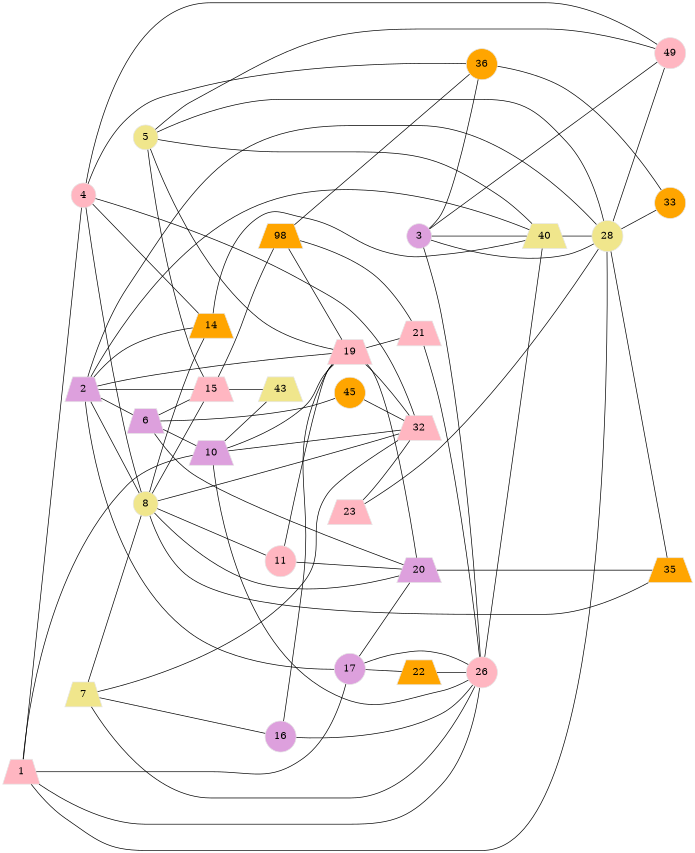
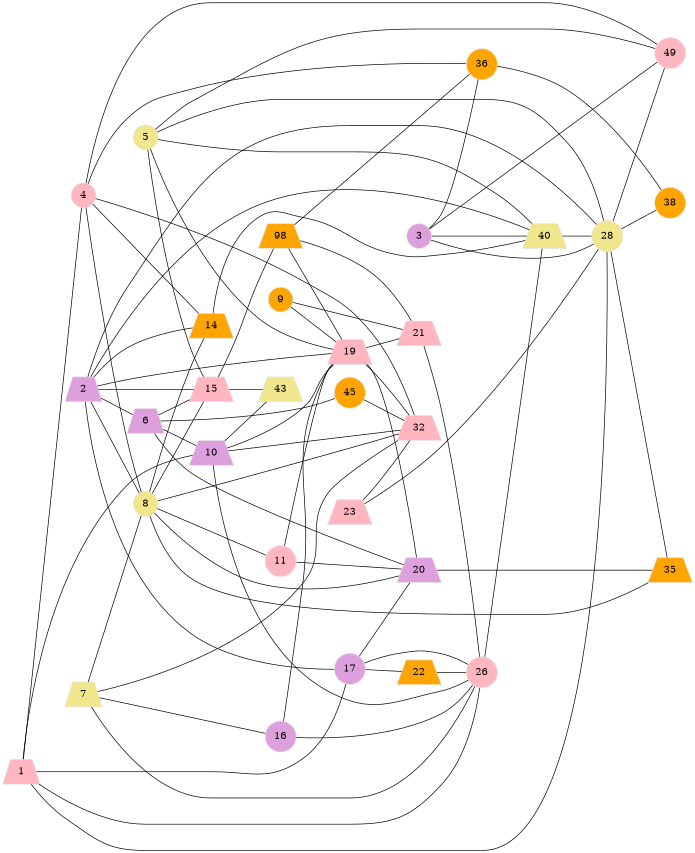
node "33": label "33" -> "38"
node "9": added
edge "3" -- "26": removed
